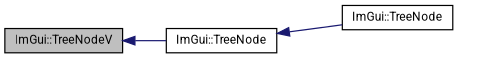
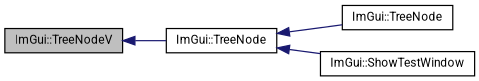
node "ImGui::ShowTestWindow": added
